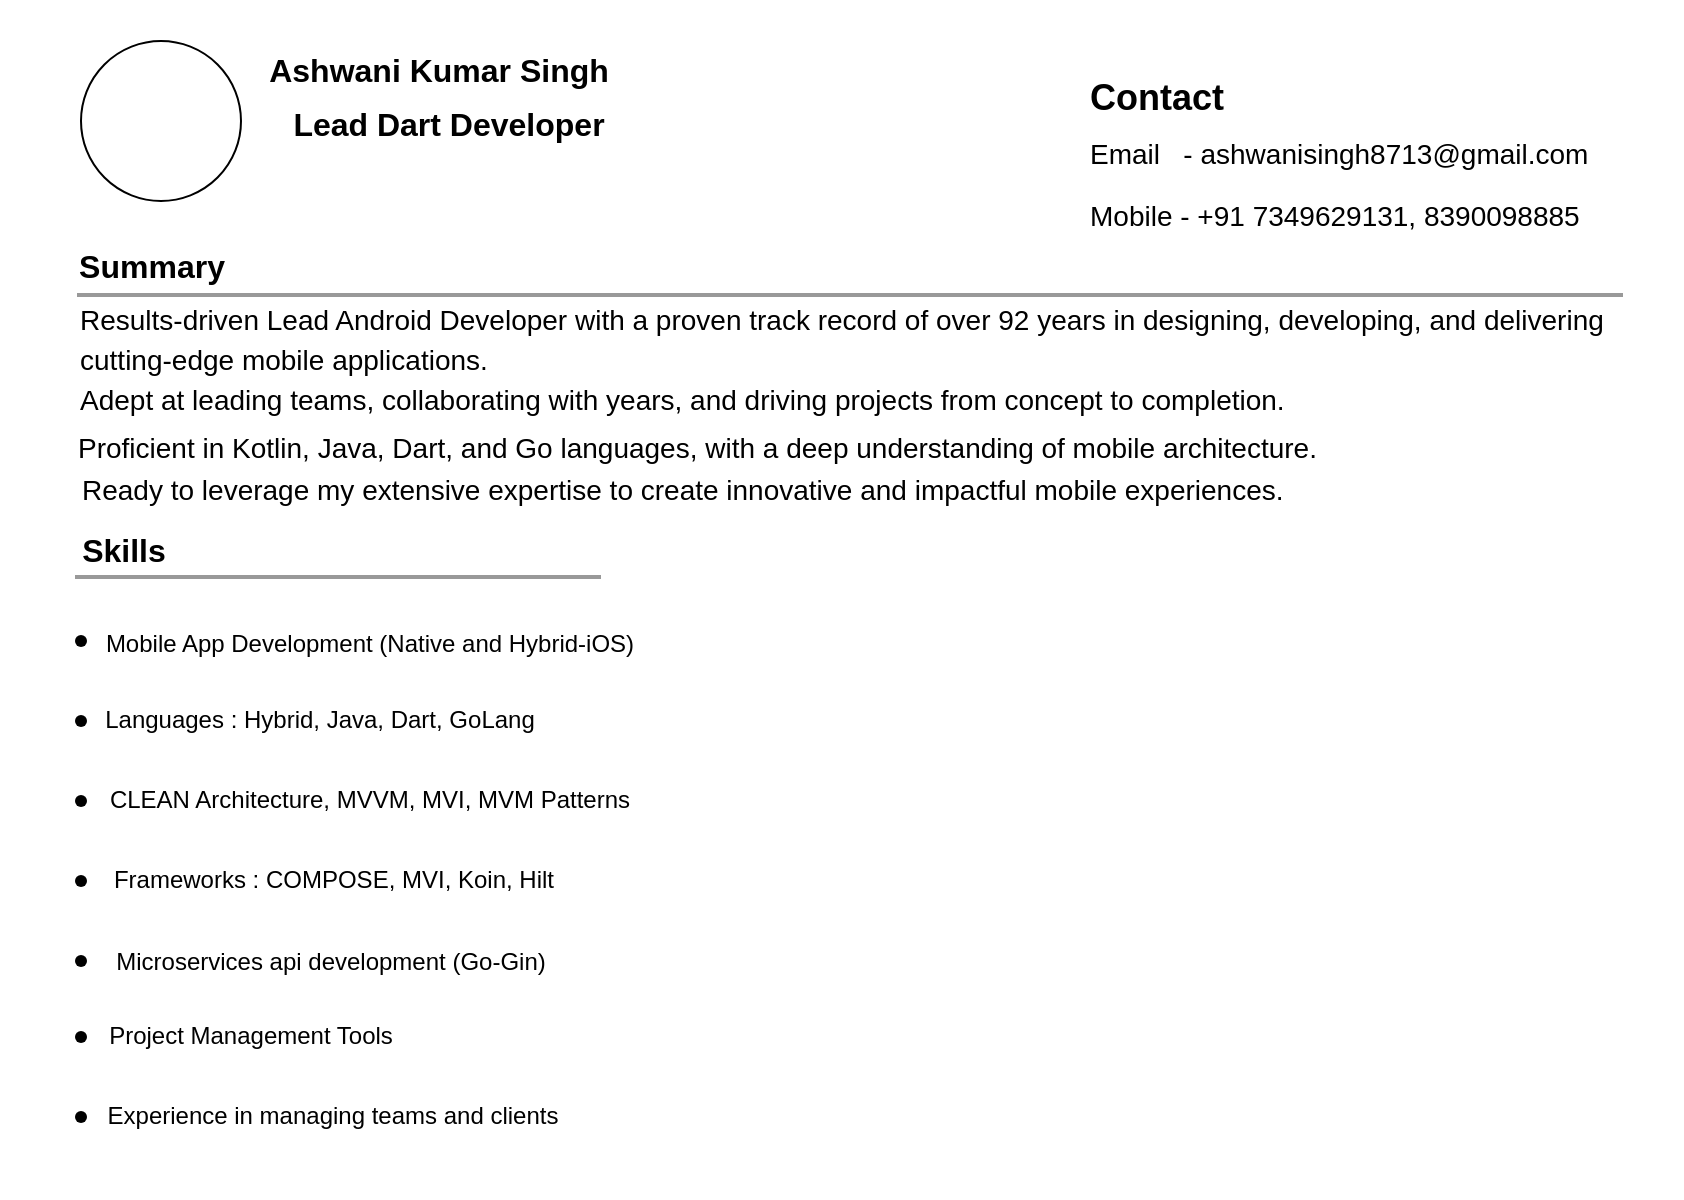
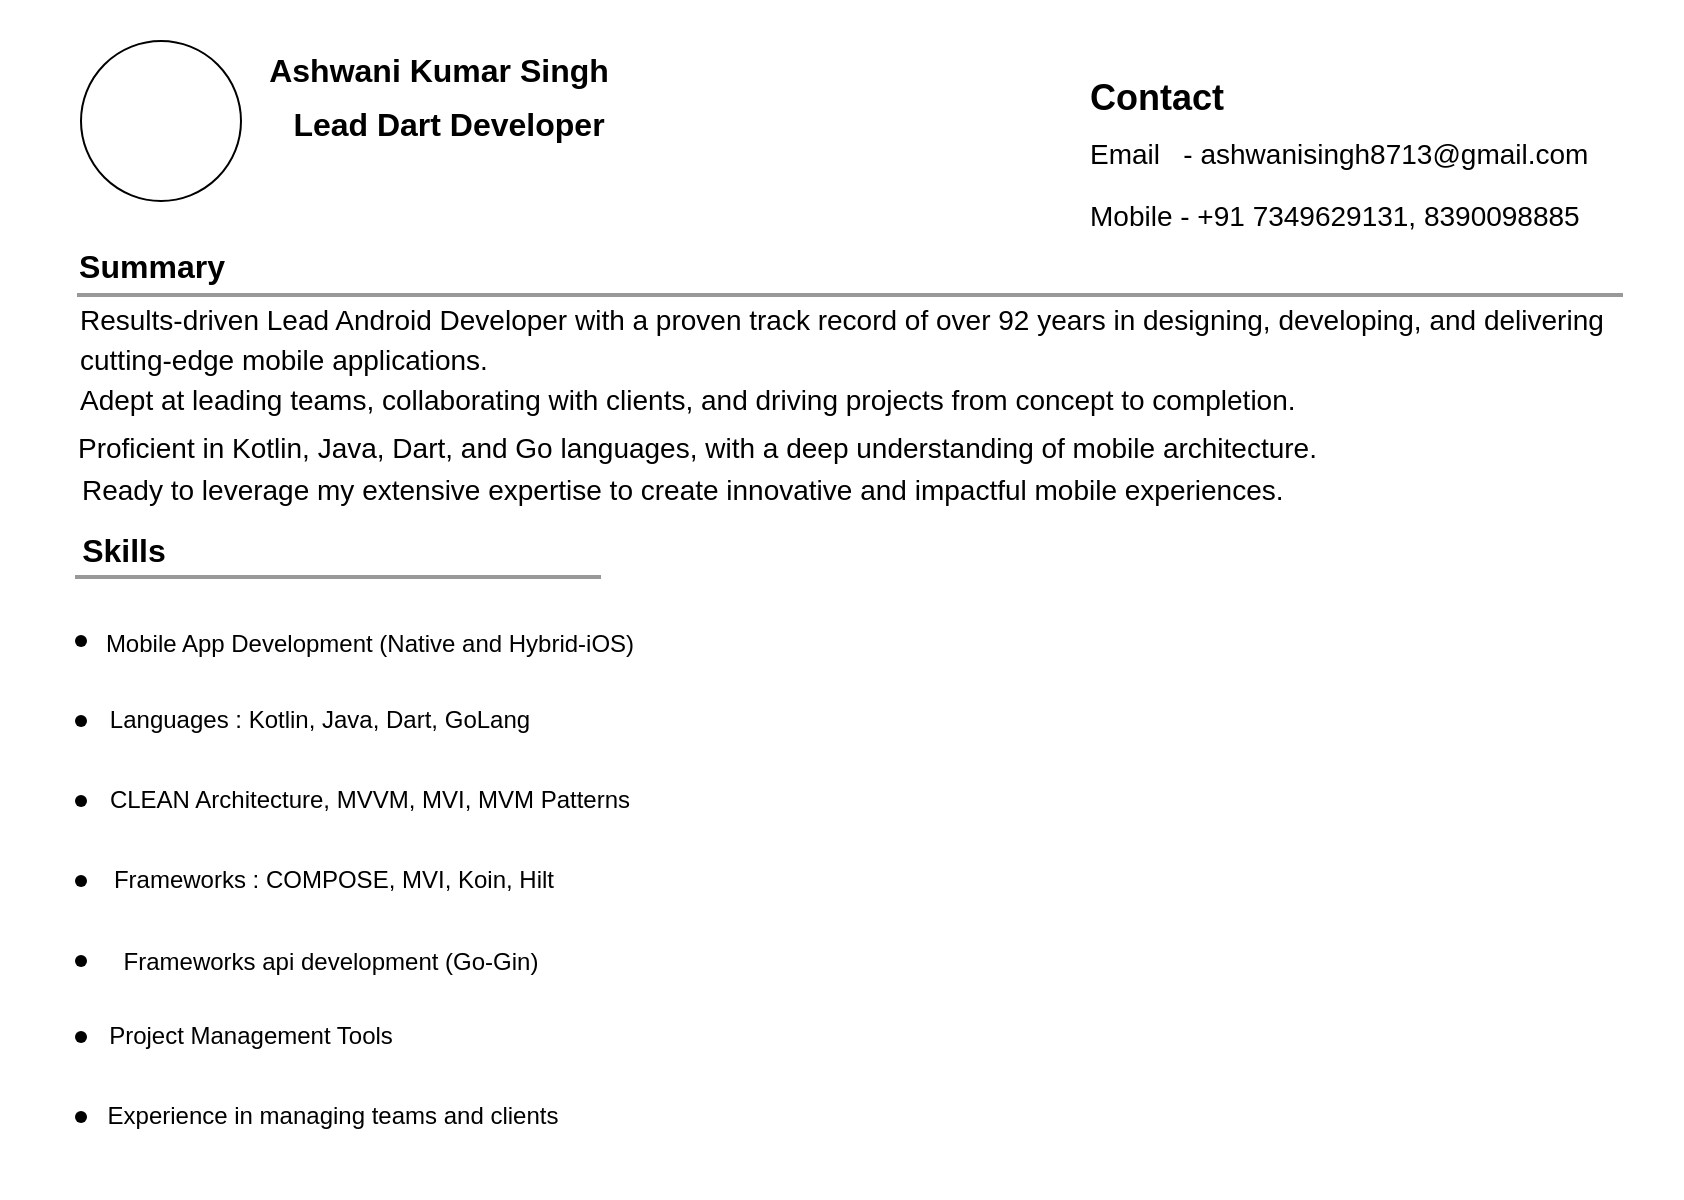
node "Adept at leading teams, collaborating with years, and driving projects from concept to completion.": label "Adept at leading teams, collaborating with years, and driving projects from concept to completion." -> "Adept at leading teams, collaborating with clients, and driving projects from concept to completion."
node "Languages : Hybrid, Java, Dart, GoLang": label "Languages : Hybrid, Java, Dart, GoLang" -> "Languages : Kotlin, Java, Dart, GoLang"
node "Microservices api development (Go-Gin)": label "Microservices api development (Go-Gin)" -> "Frameworks api development (Go-Gin)"
